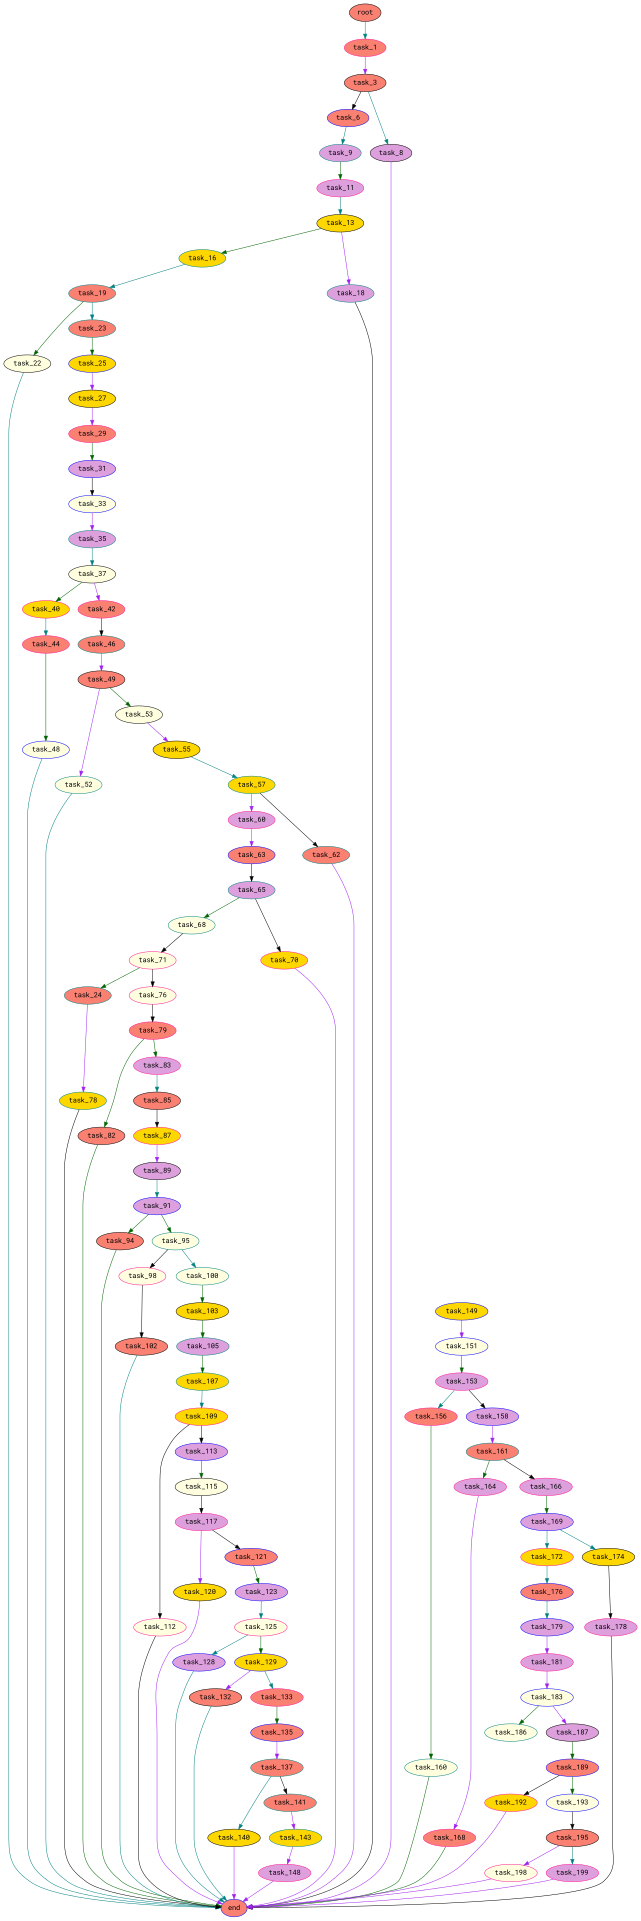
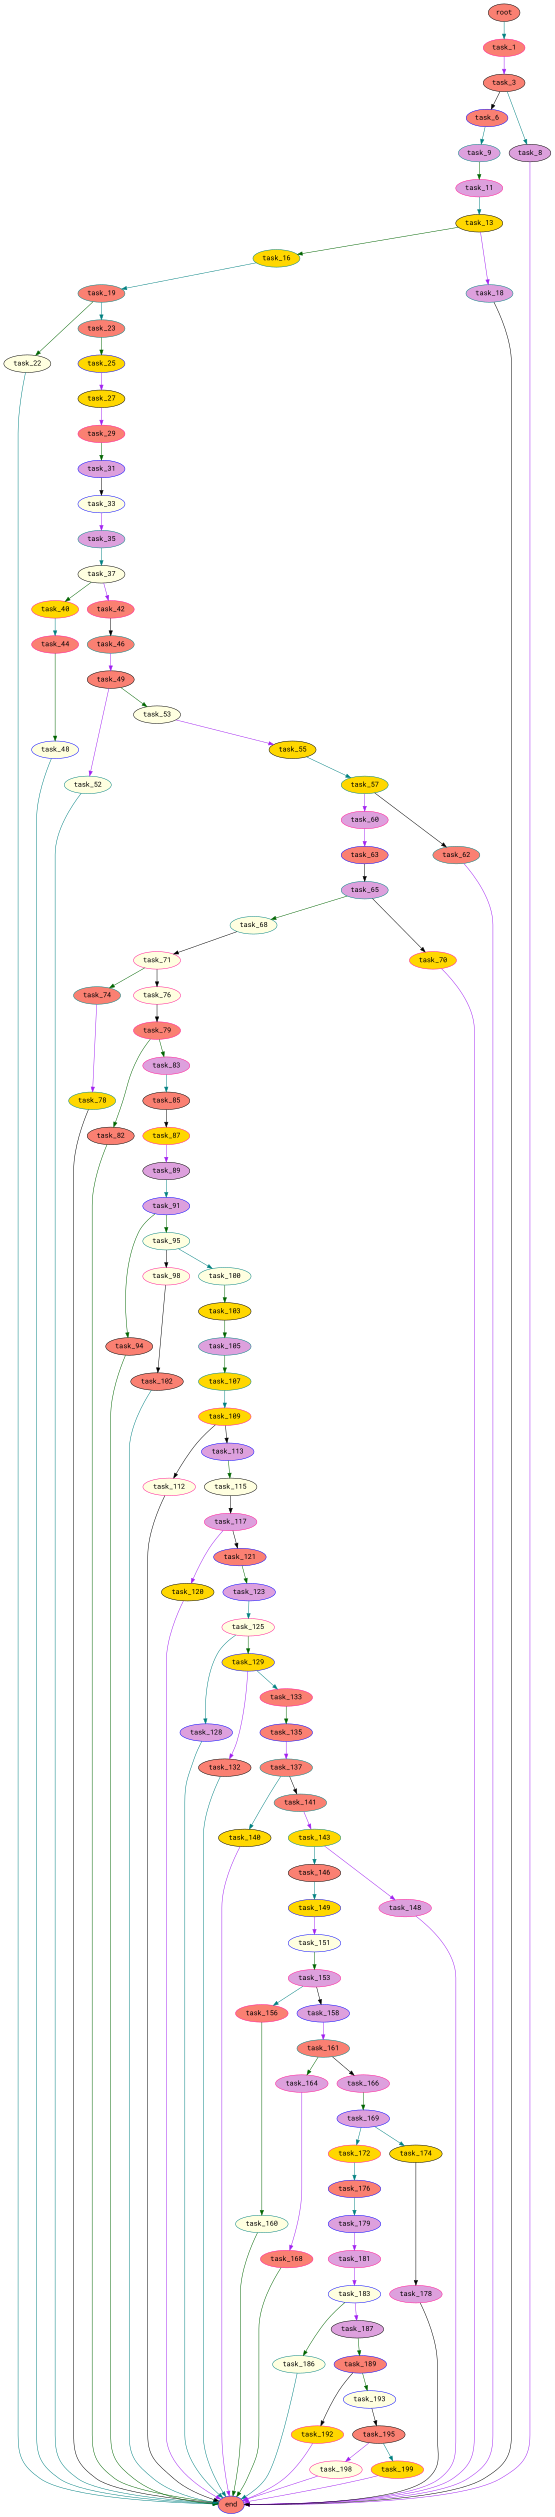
node "task_24": label "task_24" -> "task_74"
node "task_146": added
node "task_199": fillcolor plum -> gold
edge "task_186" -> "end": added
